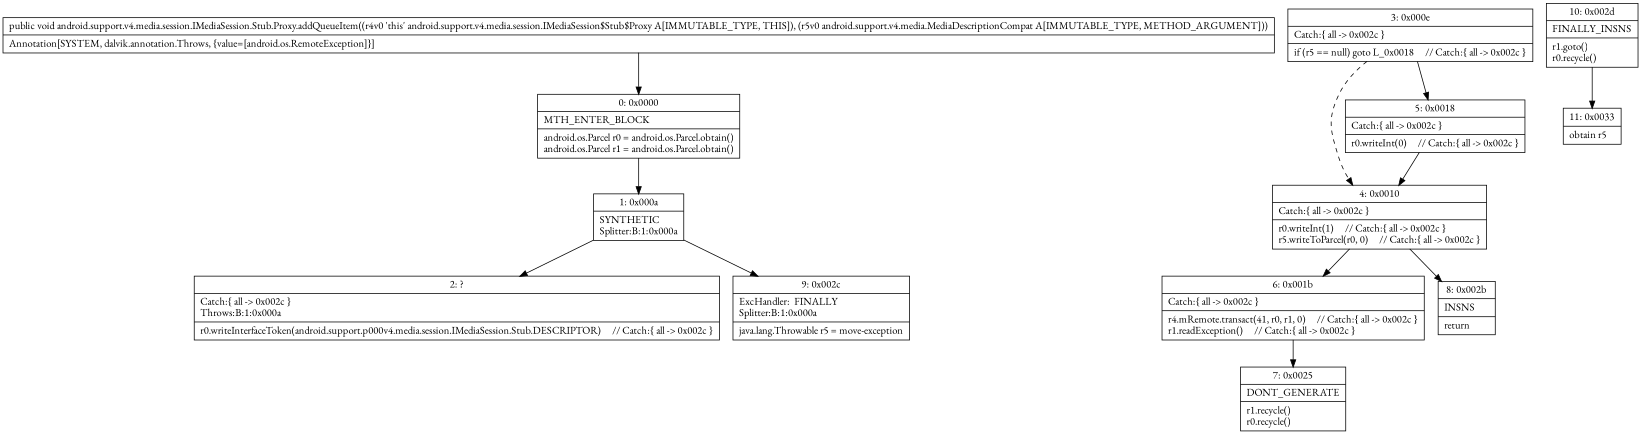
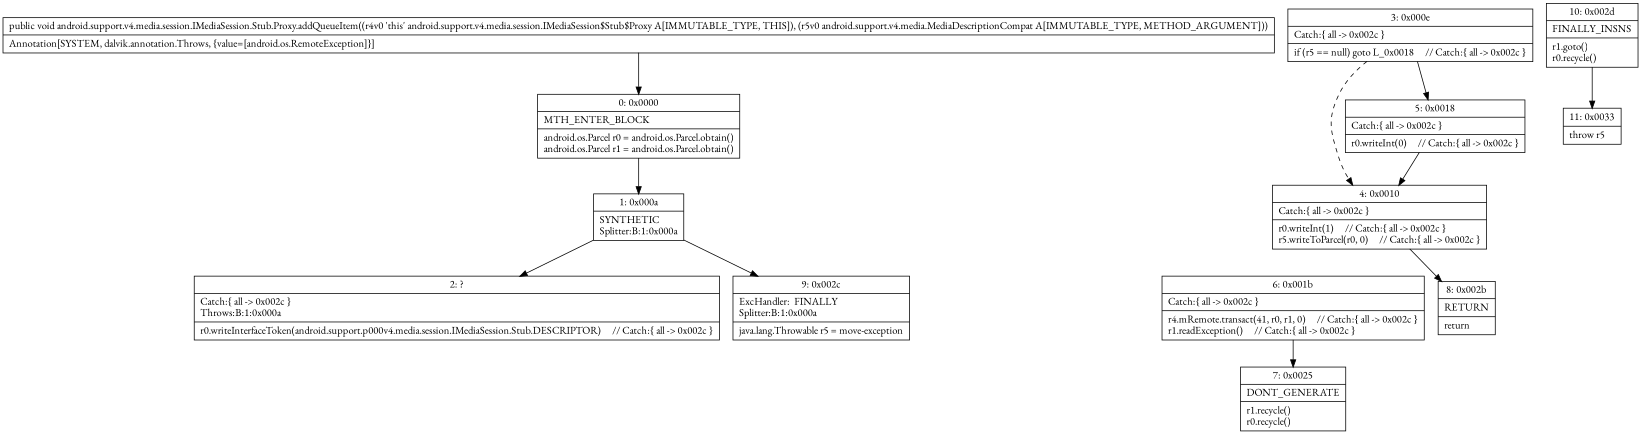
node "11: 0x0033": text "obtain r5" -> "throw r5"
edge "4: 0x0010" -> "6: 0x001b": removed
node "8: 0x002b": text "INSNS" -> "RETURN"
